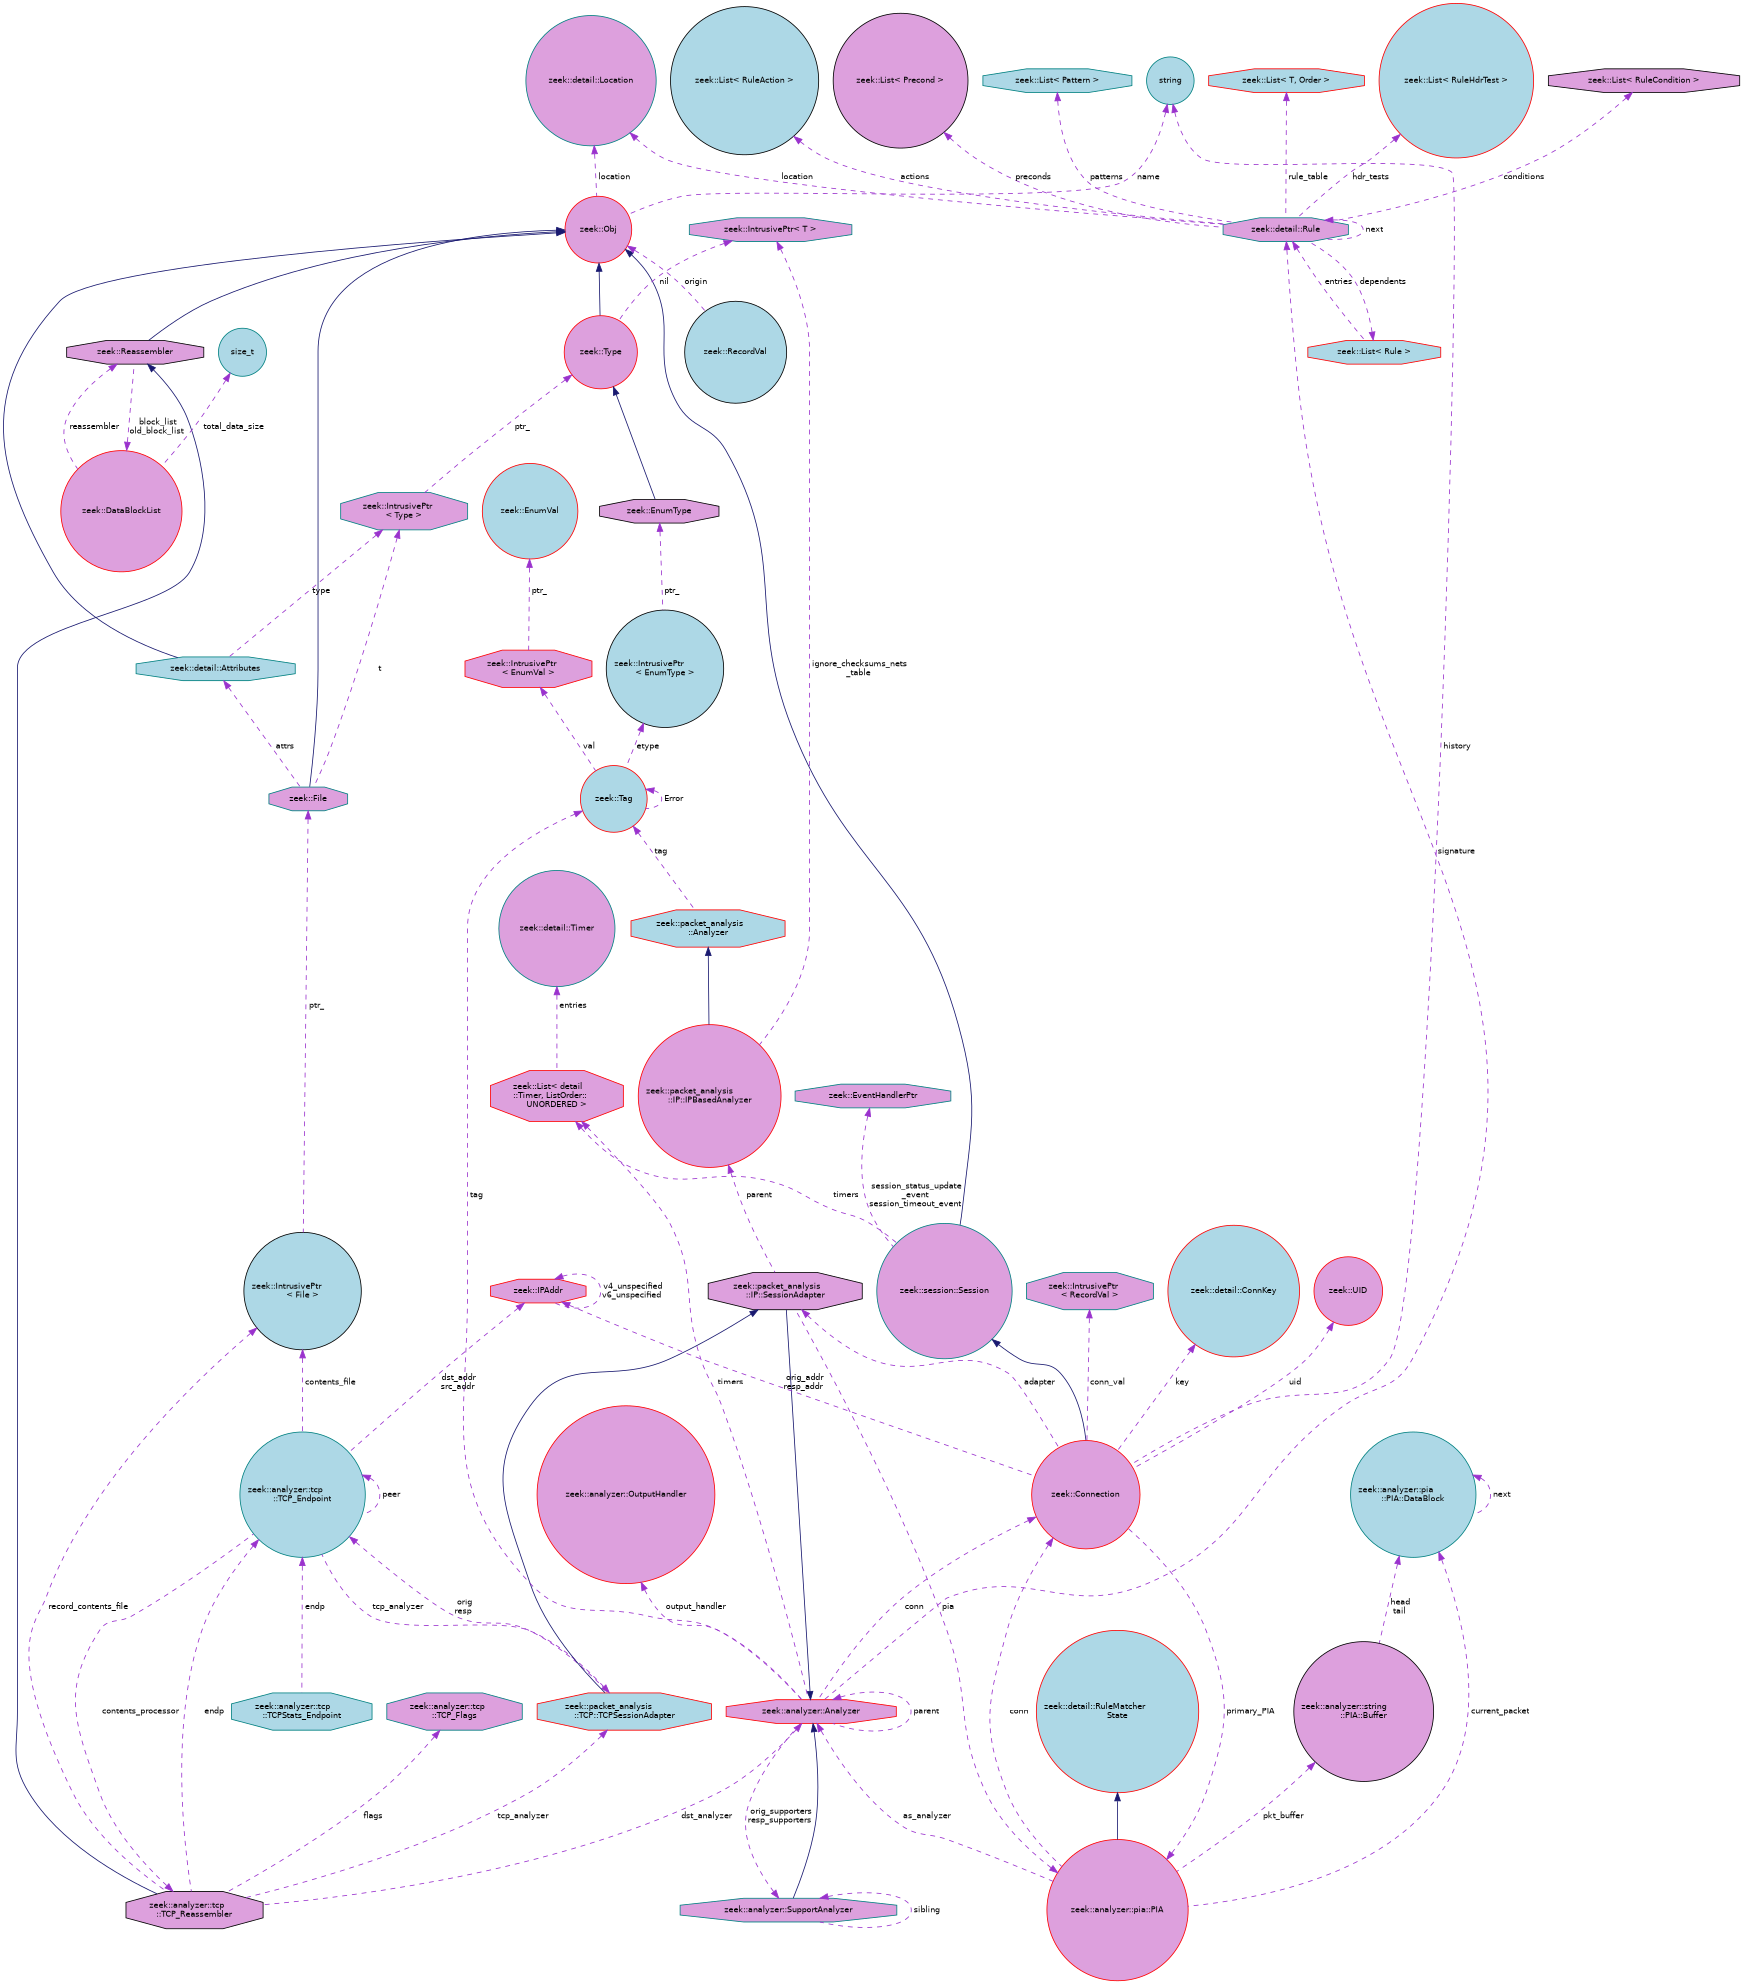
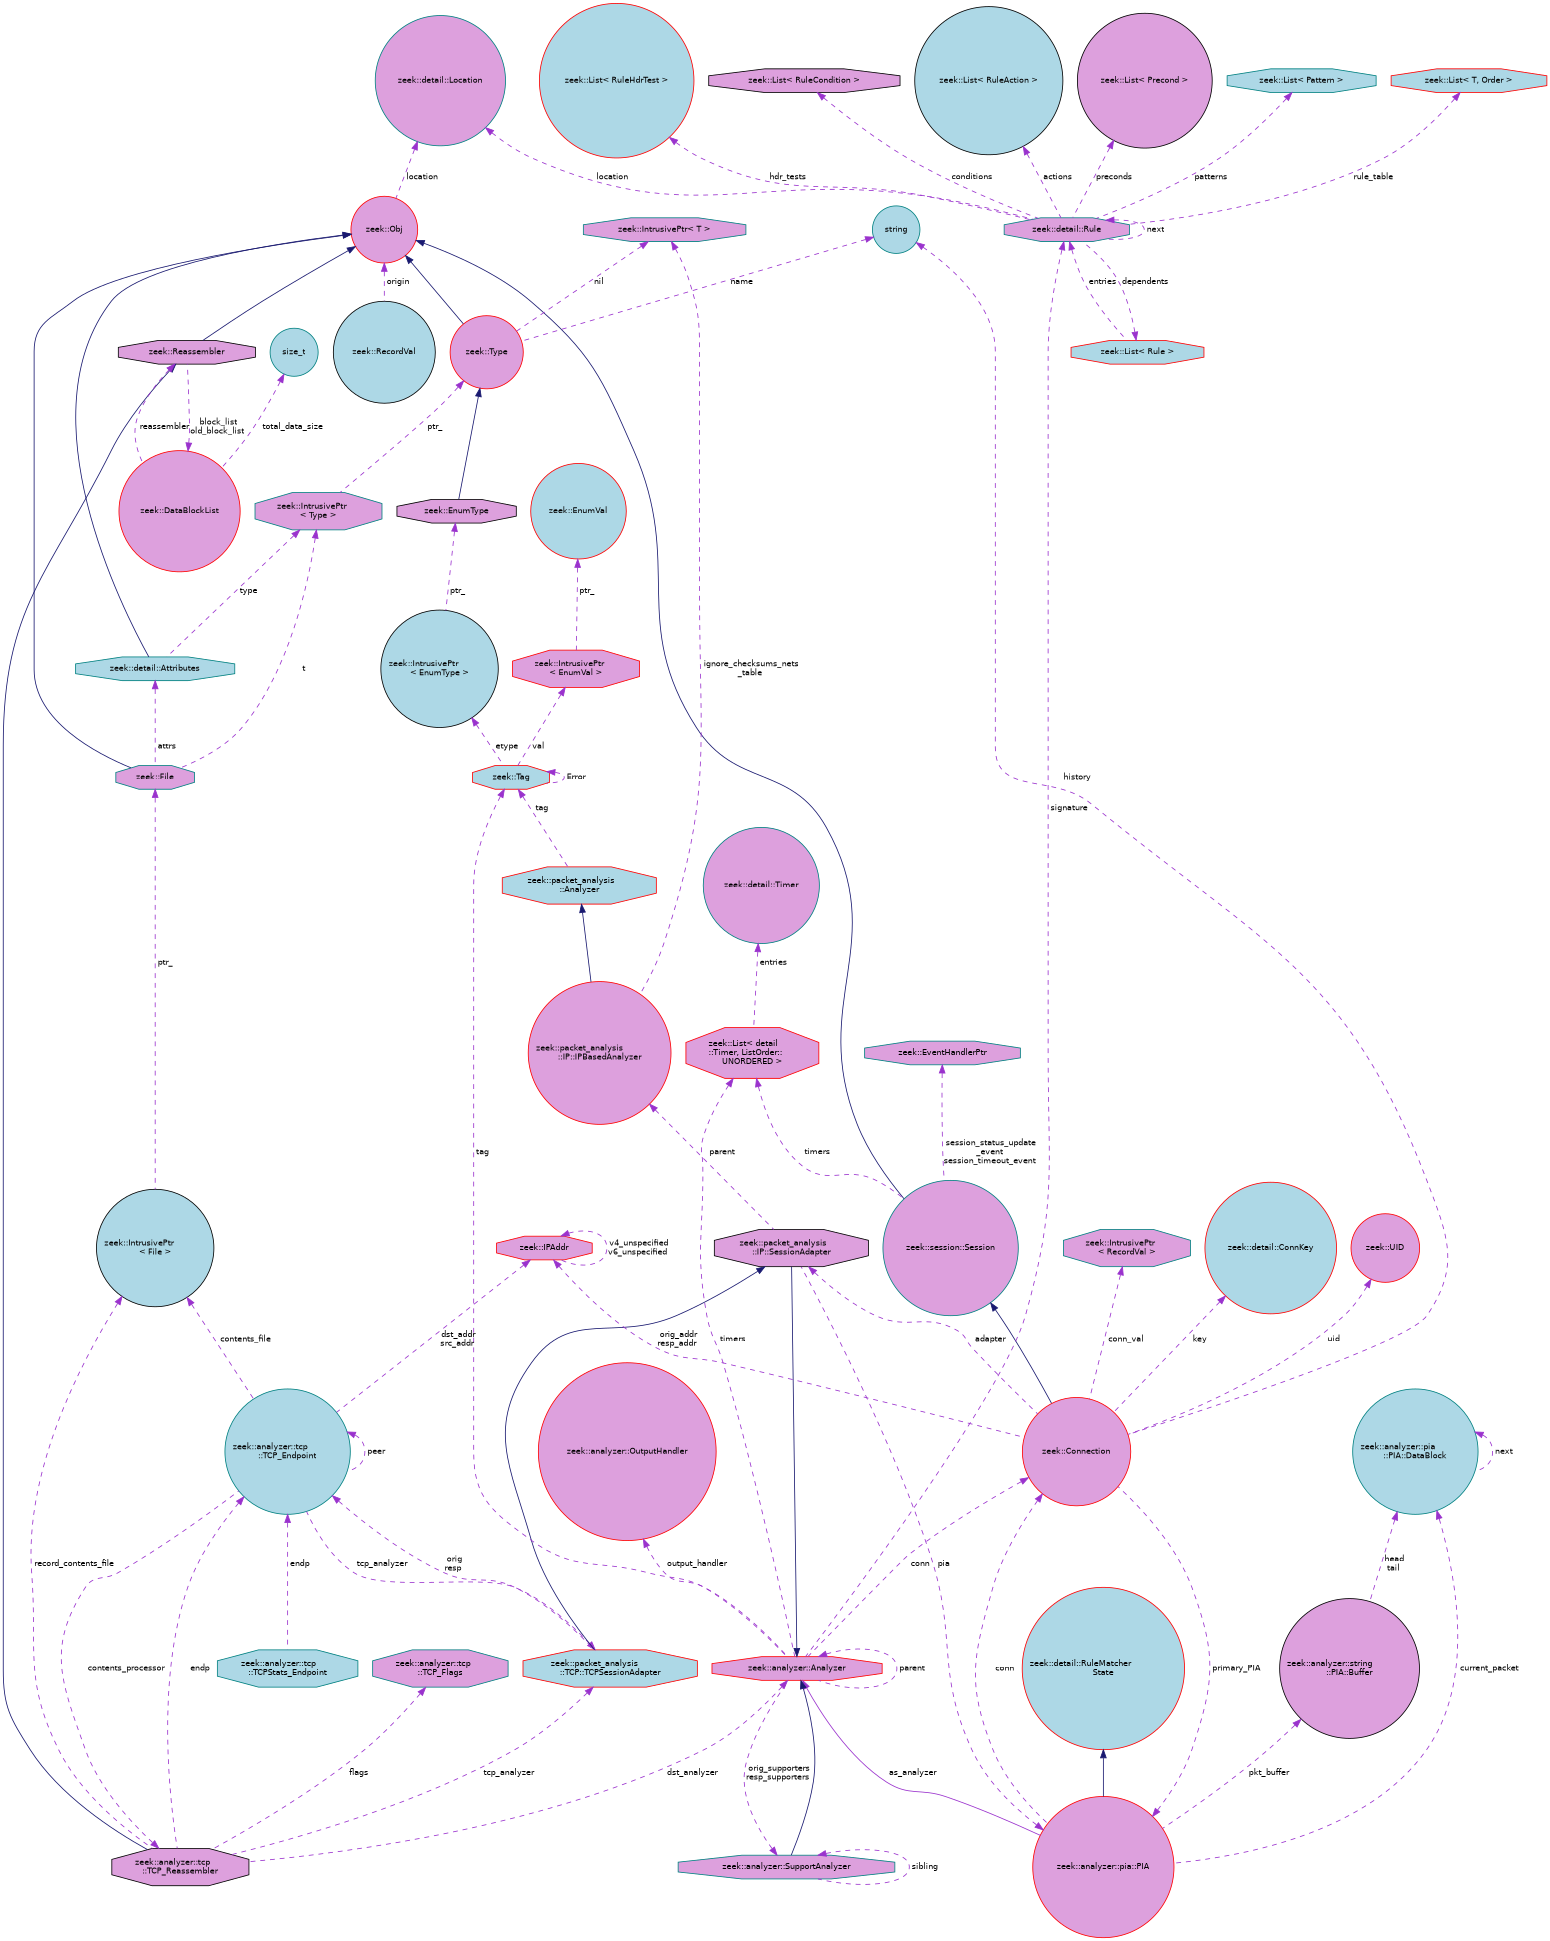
edge "zeek::Obj" -> "string": now "zeek::Type" -> "string"
node "zeek::Tag": shape circle -> octagon
edge "zeek::analyzer::pia::PIA" -> "zeek::analyzer::Analyzer": style dashed -> solid
